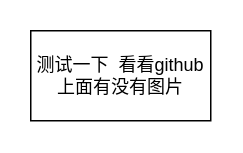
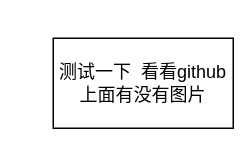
node "测试一下 看看github上面有没有图片": moved (121, 76) -> (143, 83)
